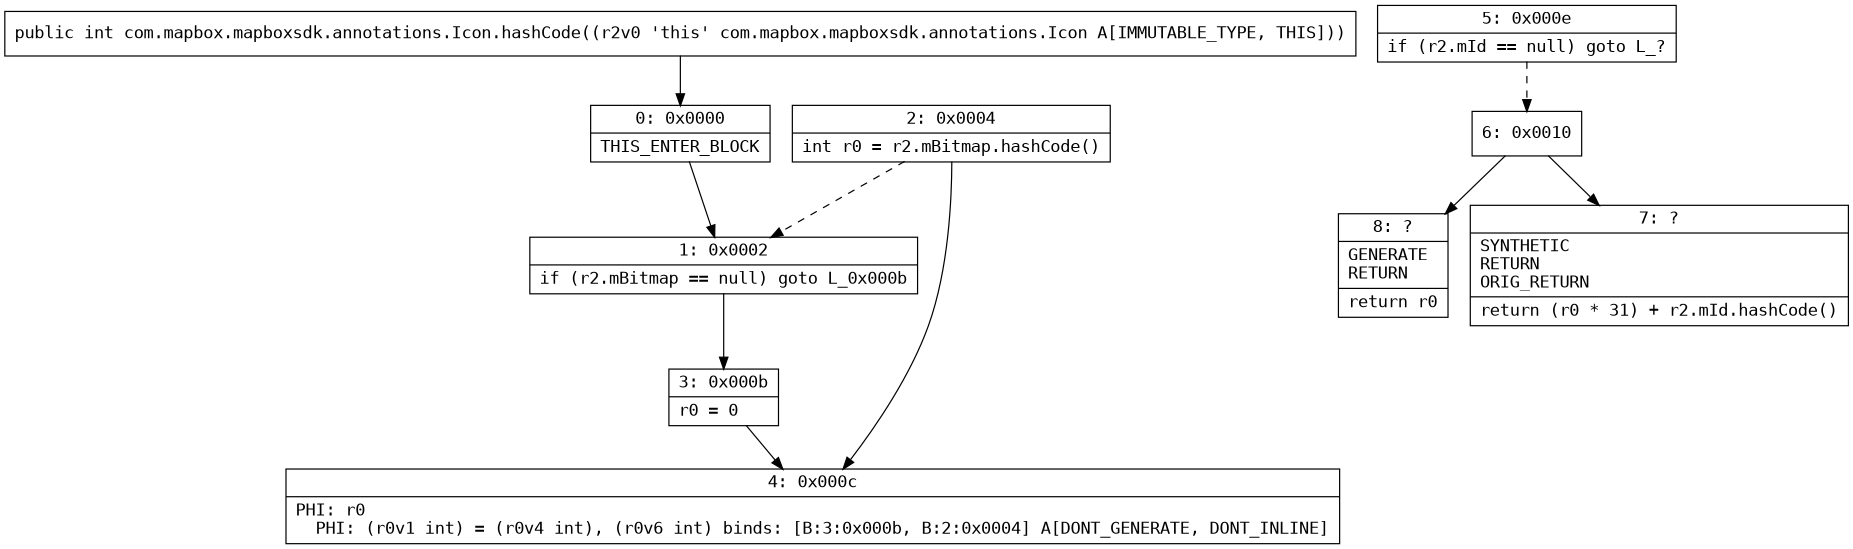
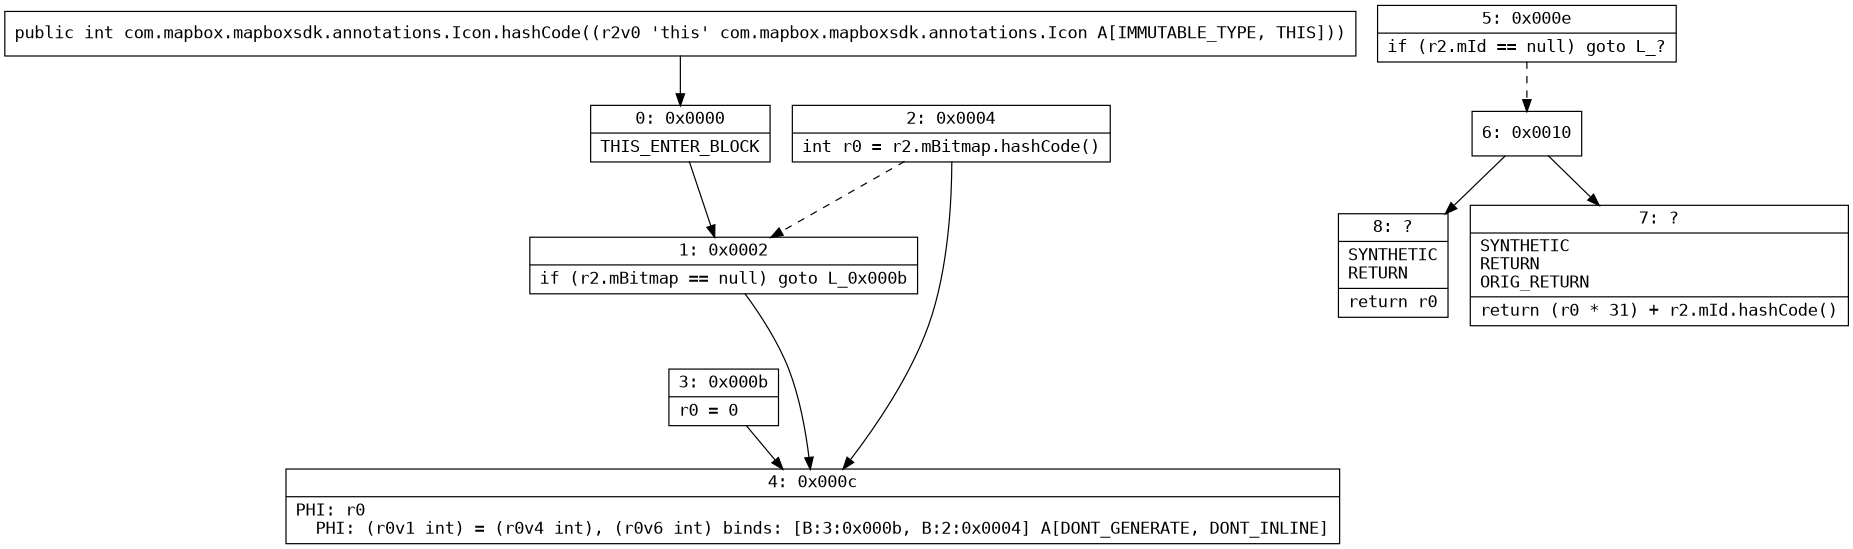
node "8: ?": text "GENERATE" -> "SYNTHETIC"
edge "1: 0x0002" -> "3: 0x000b": now "1: 0x0002" -> "4: 0x000c"
